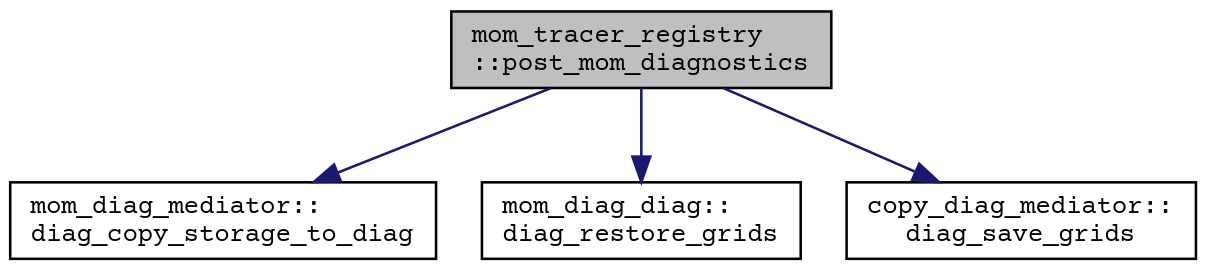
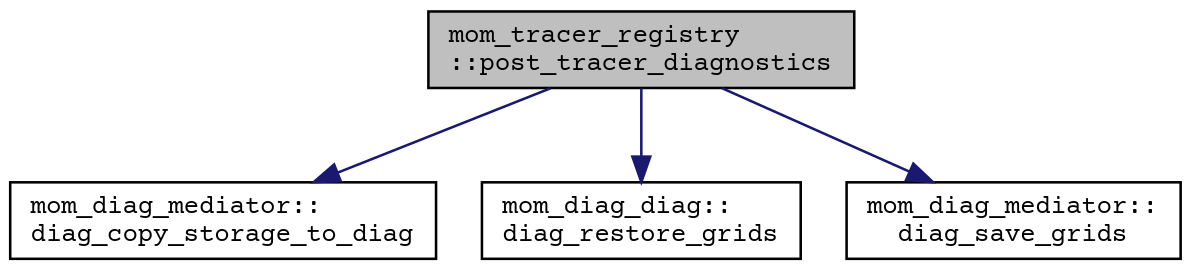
node "mom_tracer_registry ::post_mom_diagnostics": label "mom_tracer_registry ::post_mom_diagnostics" -> "mom_tracer_registry ::post_tracer_diagnostics"
node "copy_diag_mediator:: diag_save_grids": label "copy_diag_mediator:: diag_save_grids" -> "mom_diag_mediator:: diag_save_grids"
